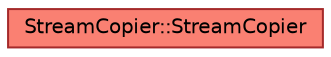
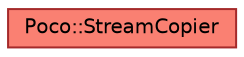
node "StreamCopier::StreamCopier": label "StreamCopier::StreamCopier" -> "Poco::StreamCopier"
